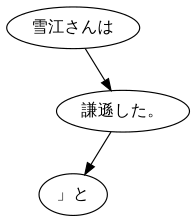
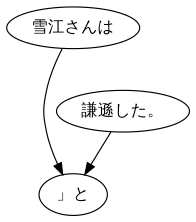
edge "雪江さんは" -> "謙遜した。": now "雪江さんは" -> "」と"
